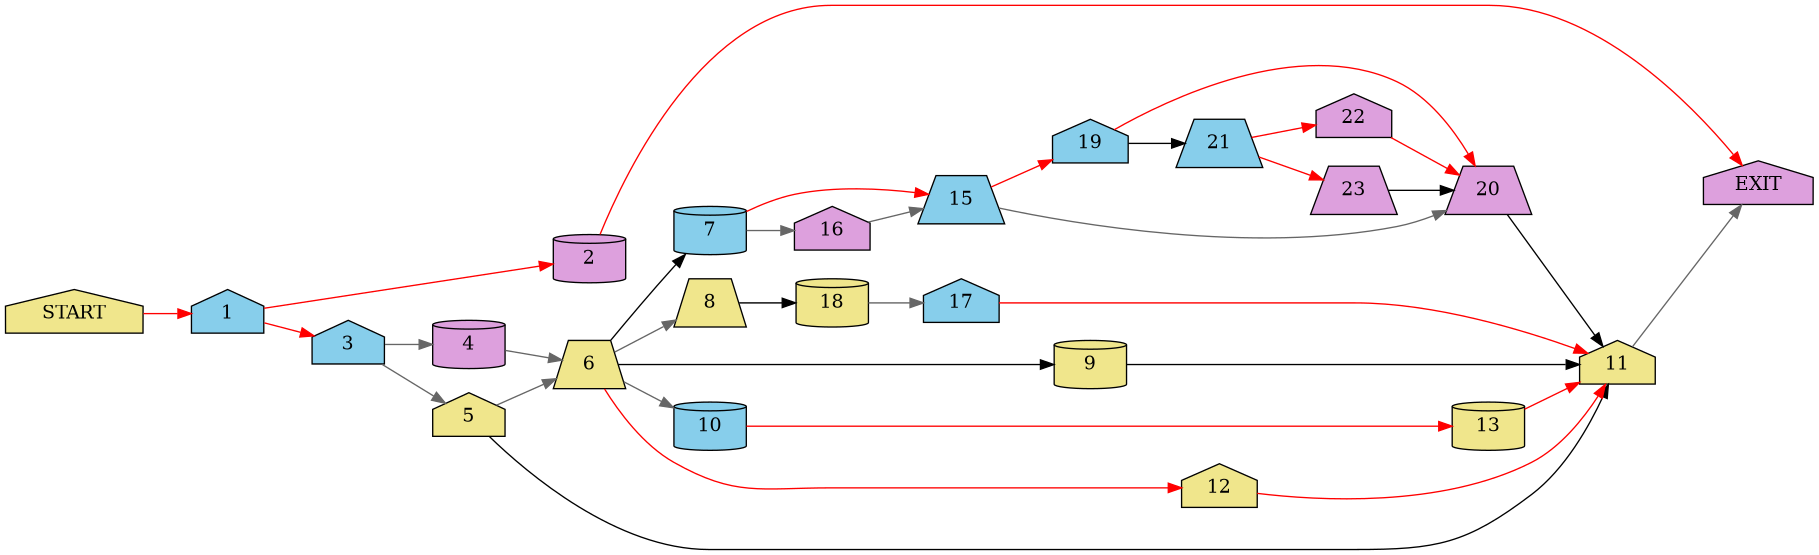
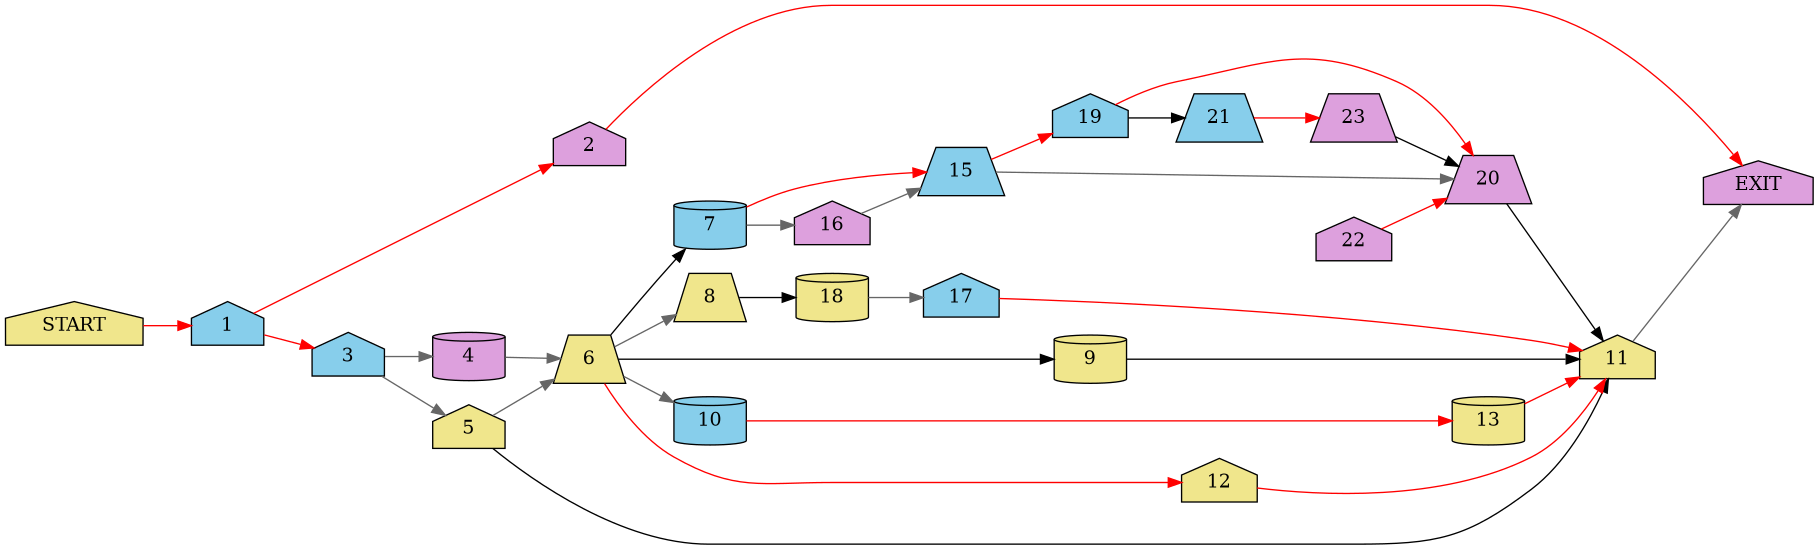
edge "21" -> "22": removed
node "2": shape cylinder -> house
